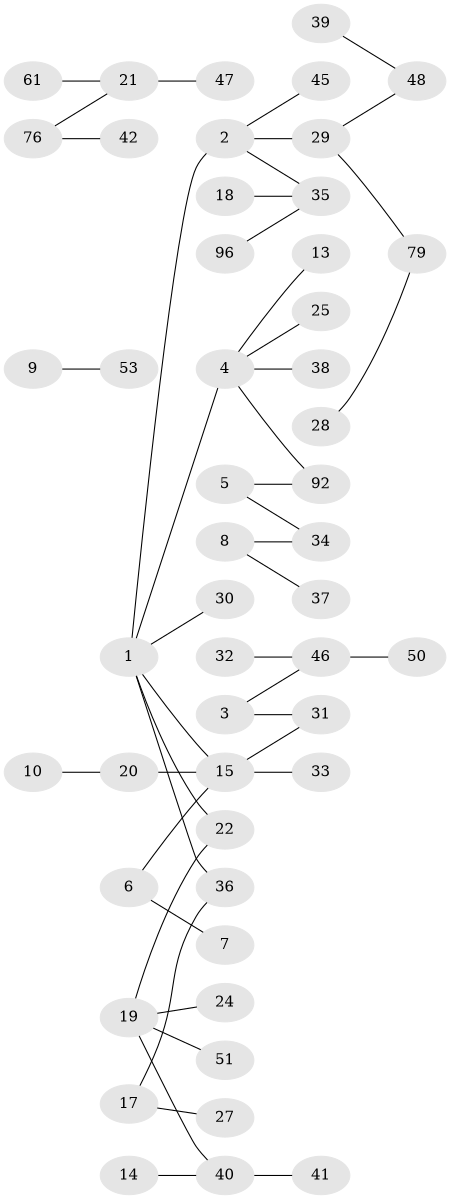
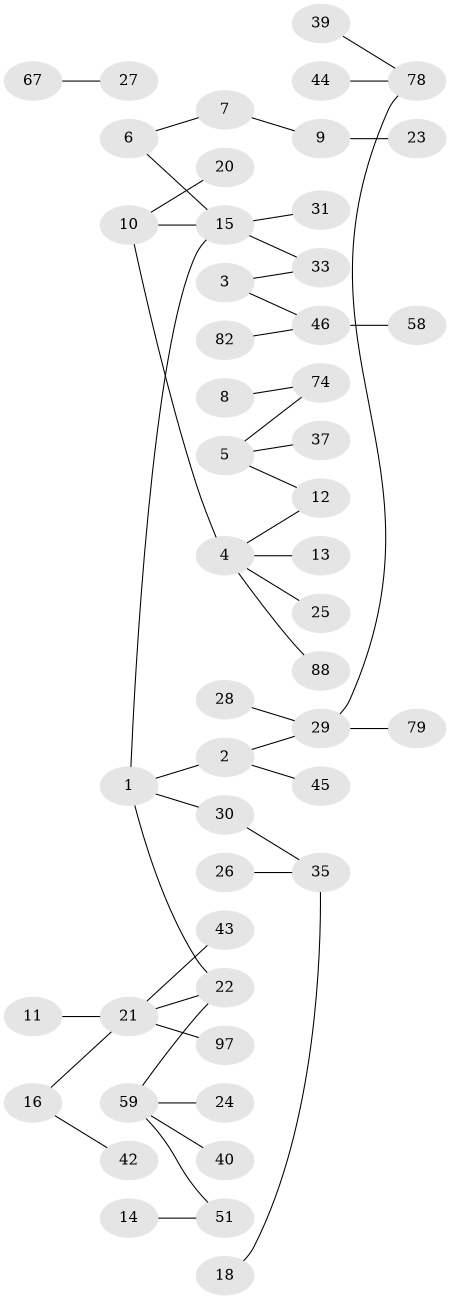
node "61": label "61" -> "11"
node "47": label "47" -> "97"
node "44": added
node "48": label "48" -> "78"
edge "7" -- "9": added
node "76": label "76" -> "16"
edge "2" -- "35": now "30" -- "35"
node "96": label "96" -> "26"
edge "79" -- "28": now "29" -- "28"
node "53": label "53" -> "23"
node "38": label "38" -> "88"
node "92": label "92" -> "12"
edge "4" -- "1": now "4" -- "10"
node "34": label "34" -> "74"
edge "8" -- "37": now "5" -- "37"
node "32": label "32" -> "82"
node "50": label "50" -> "58"
edge "3" -- "31": now "3" -- "33"
edge "20" -- "15": now "10" -- "15"
node "36": removed
node "43": added
edge "22" -- "21": added
node "19": label "19" -> "59"
node "17": label "17" -> "67"
edge "14" -- "40": now "14" -- "51"
node "41": removed
